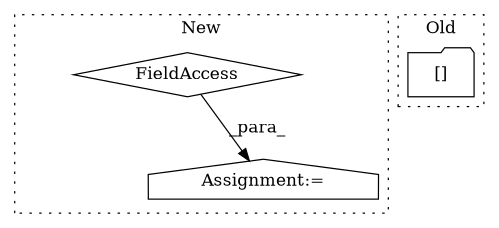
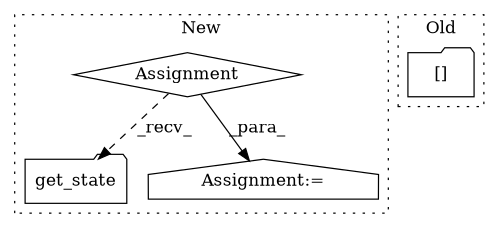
node "FieldAccess": label "FieldAccess" -> "Assignment"
node "get_state": added
